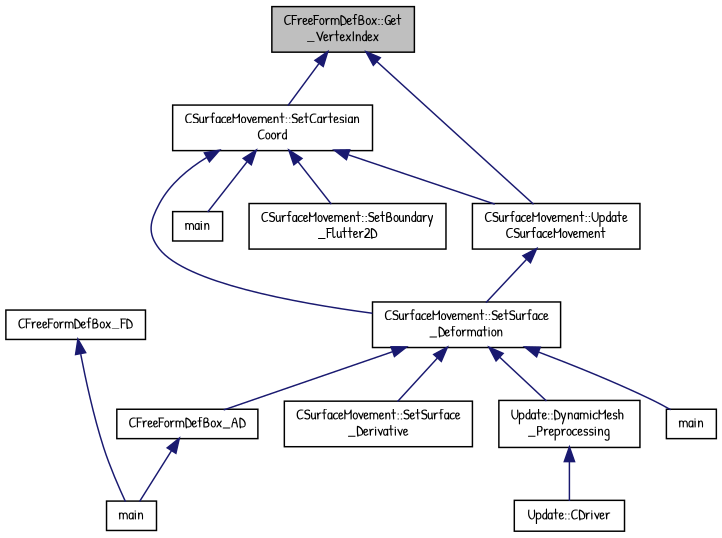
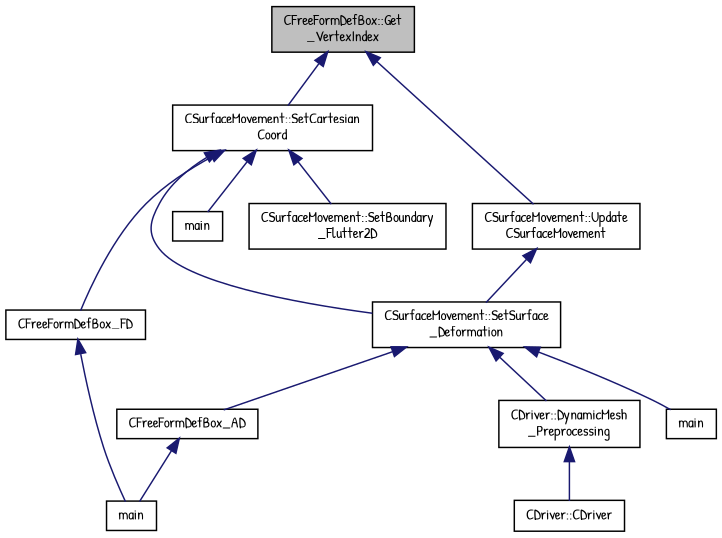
edge "CSurfaceMovement::Update CSurfaceMovement" -> "CSurfaceMovement::SetCartesian Coord": now "CFreeFormDefBox_FD" -> "CSurfaceMovement::SetCartesian Coord"
node "CSurfaceMovement::SetSurface _Derivative": removed
node "Update::DynamicMesh _Preprocessing": label "Update::DynamicMesh _Preprocessing" -> "CDriver::DynamicMesh _Preprocessing"
node "Update::CDriver": label "Update::CDriver" -> "CDriver::CDriver"
